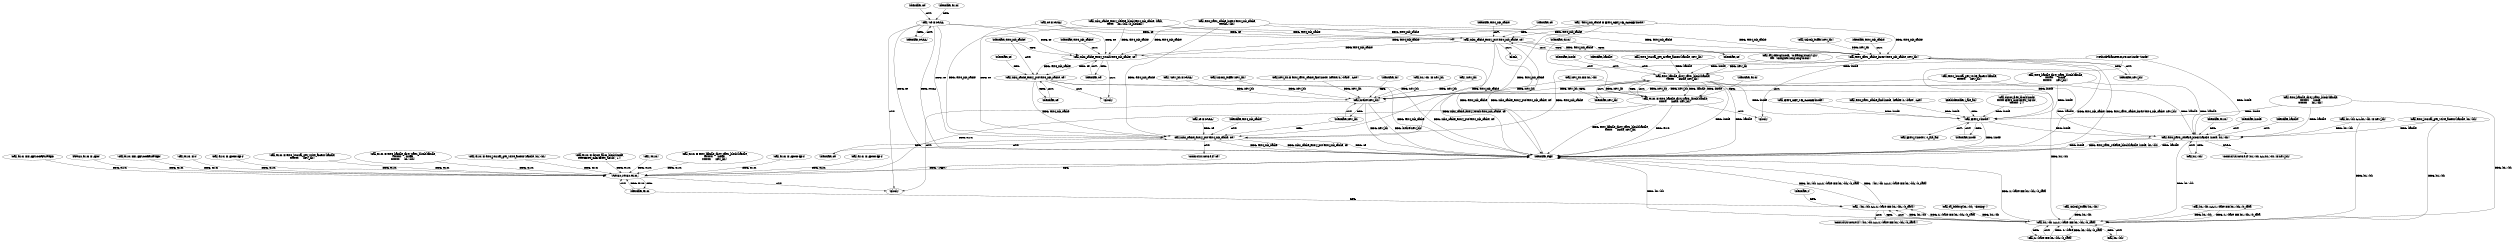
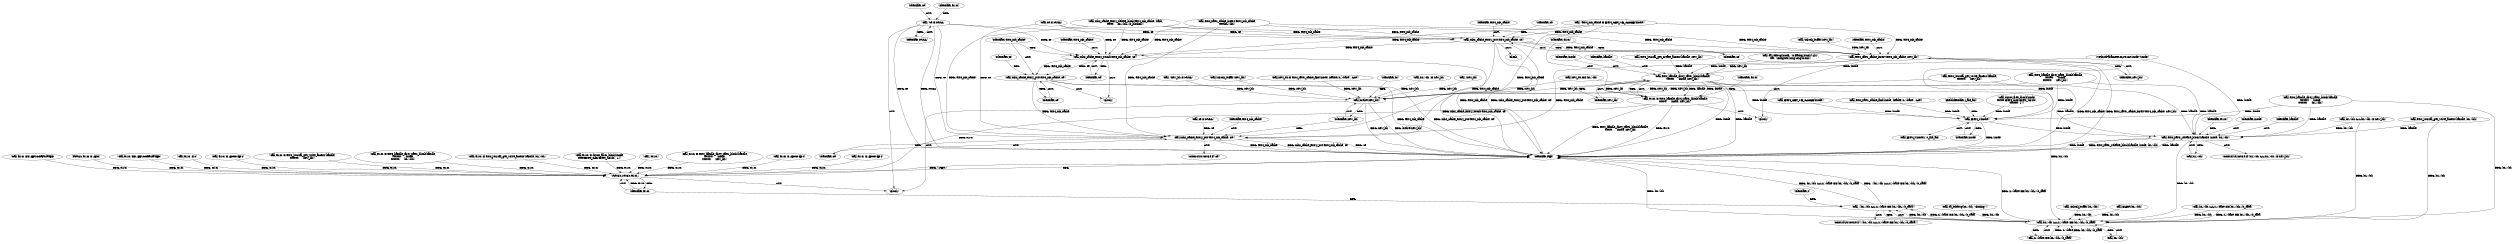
edge "(Call,ext4_xattr_release_block(handle, inode, bs->bh))" -> "(ControlStructure,if (bs->bh && bs->bh != new_bh))": label "NULL: " -> "AST: "
node "(Call,BHDR(bs->bh))": added
